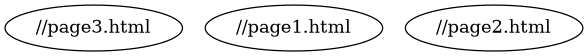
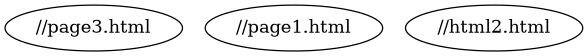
node "//page2.html": label "//page2.html" -> "//html2.html"
